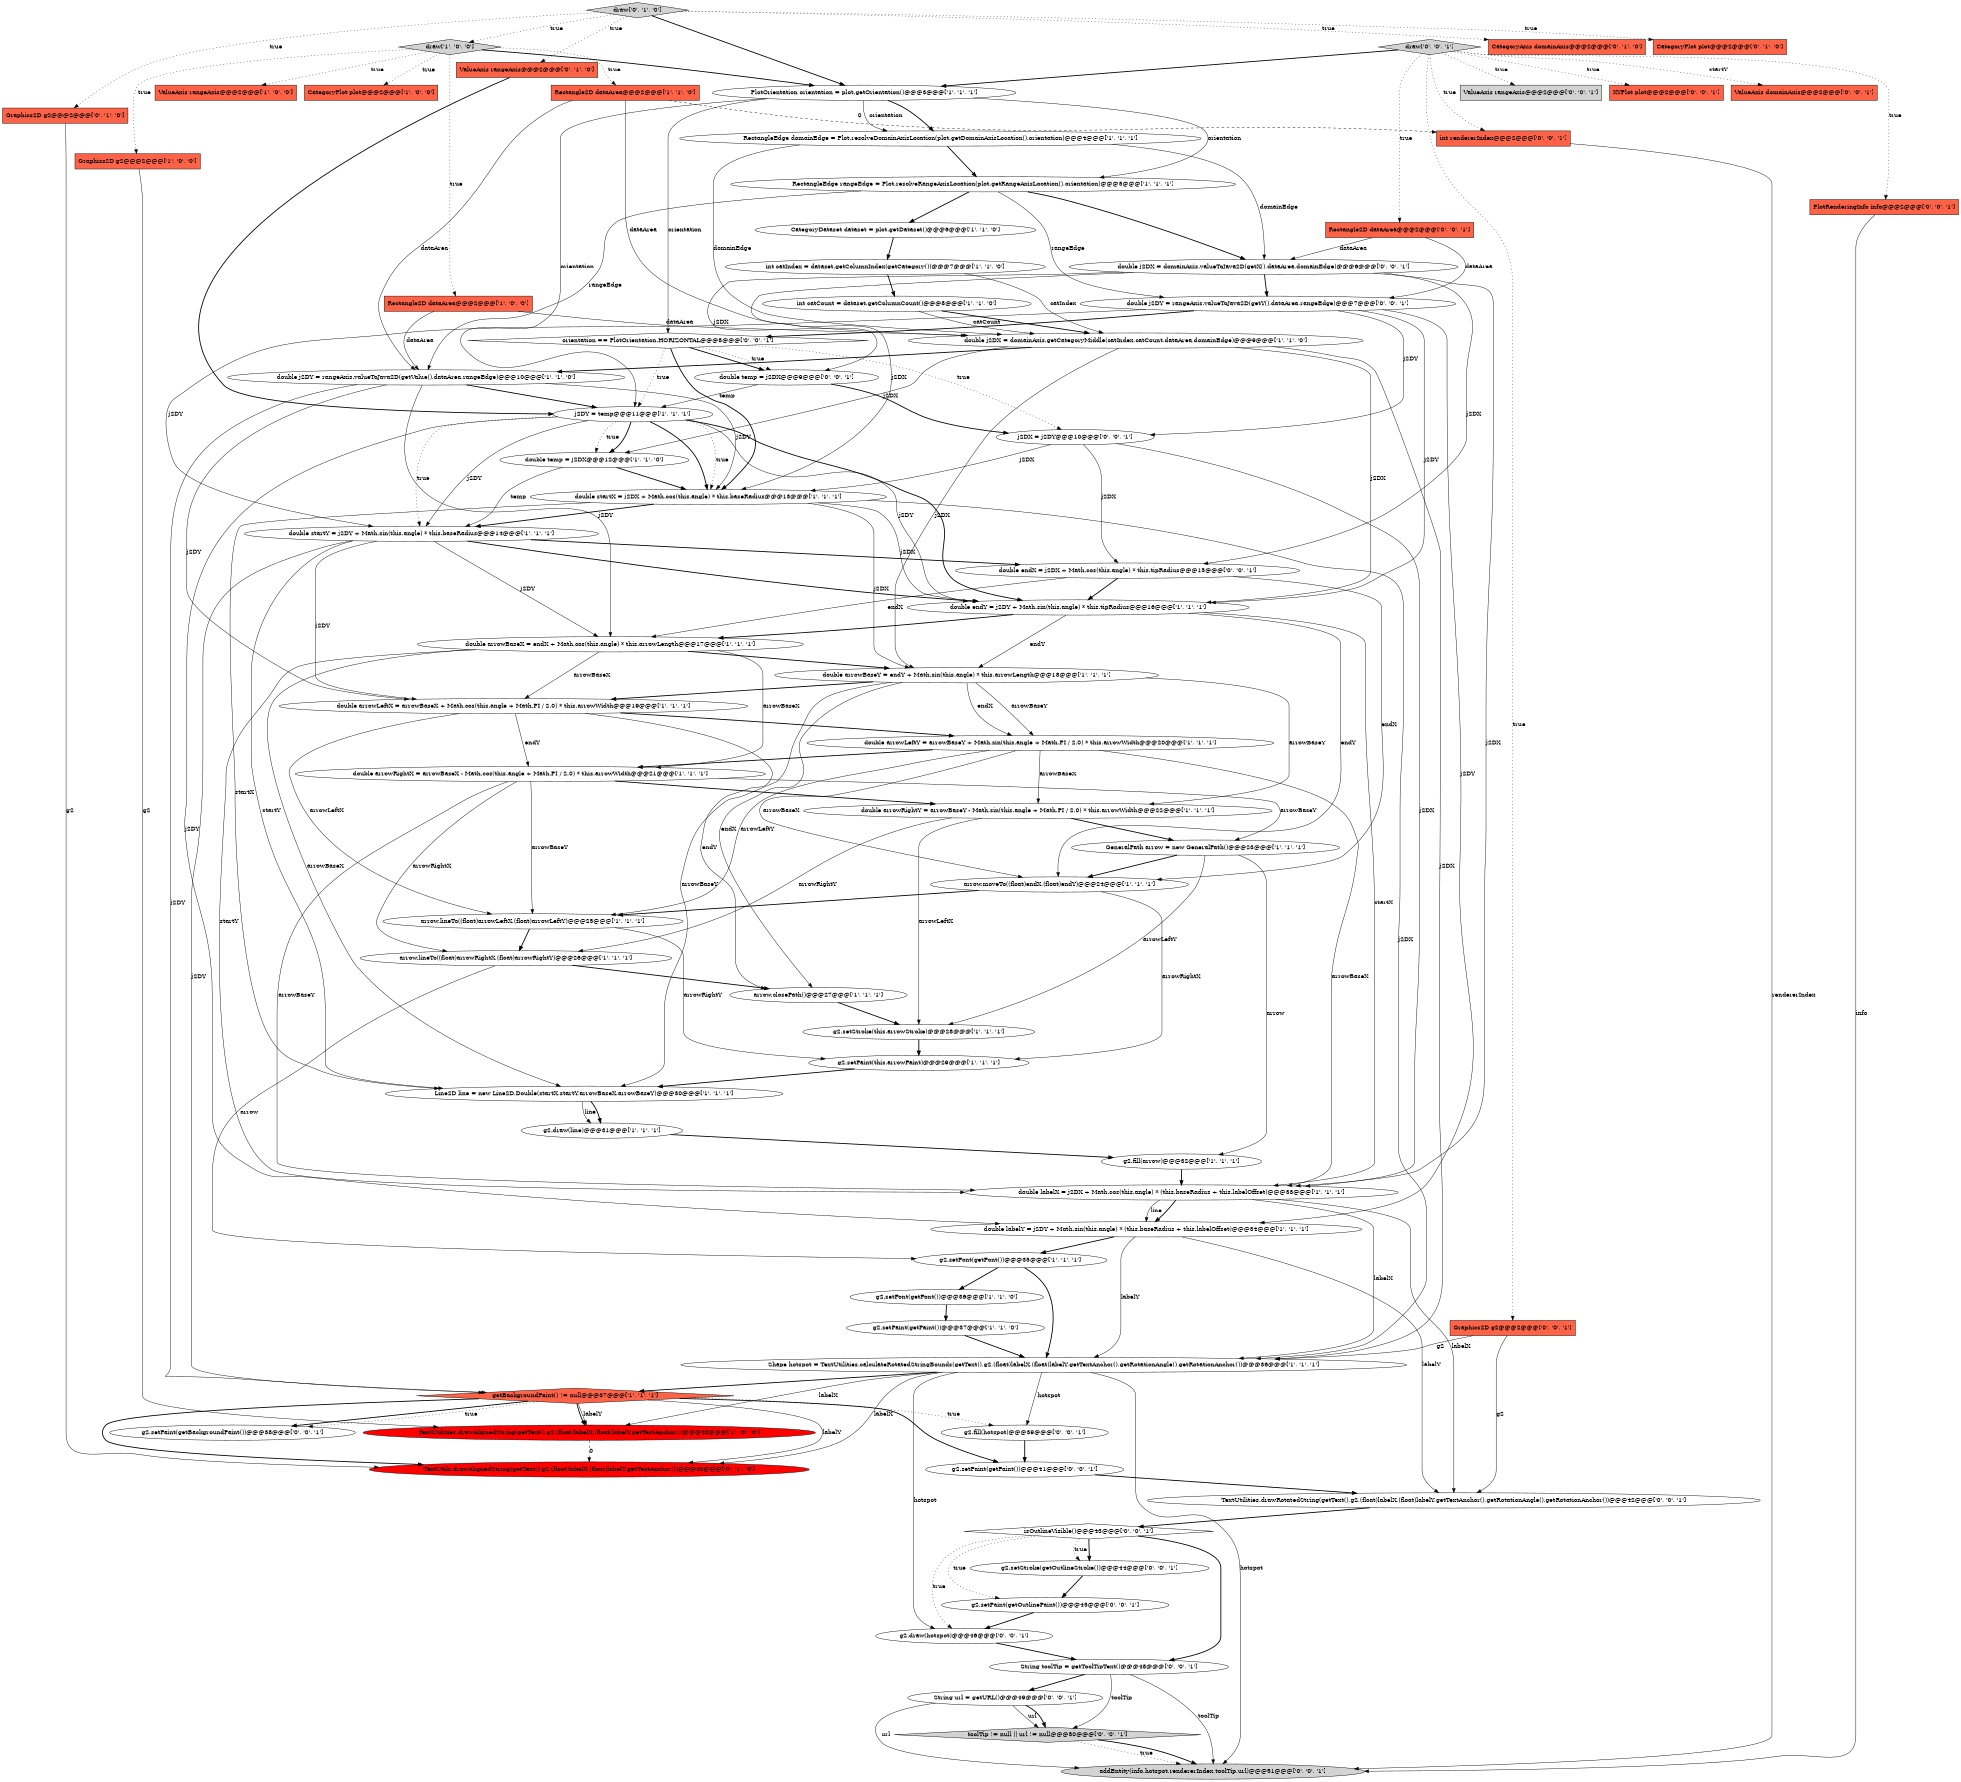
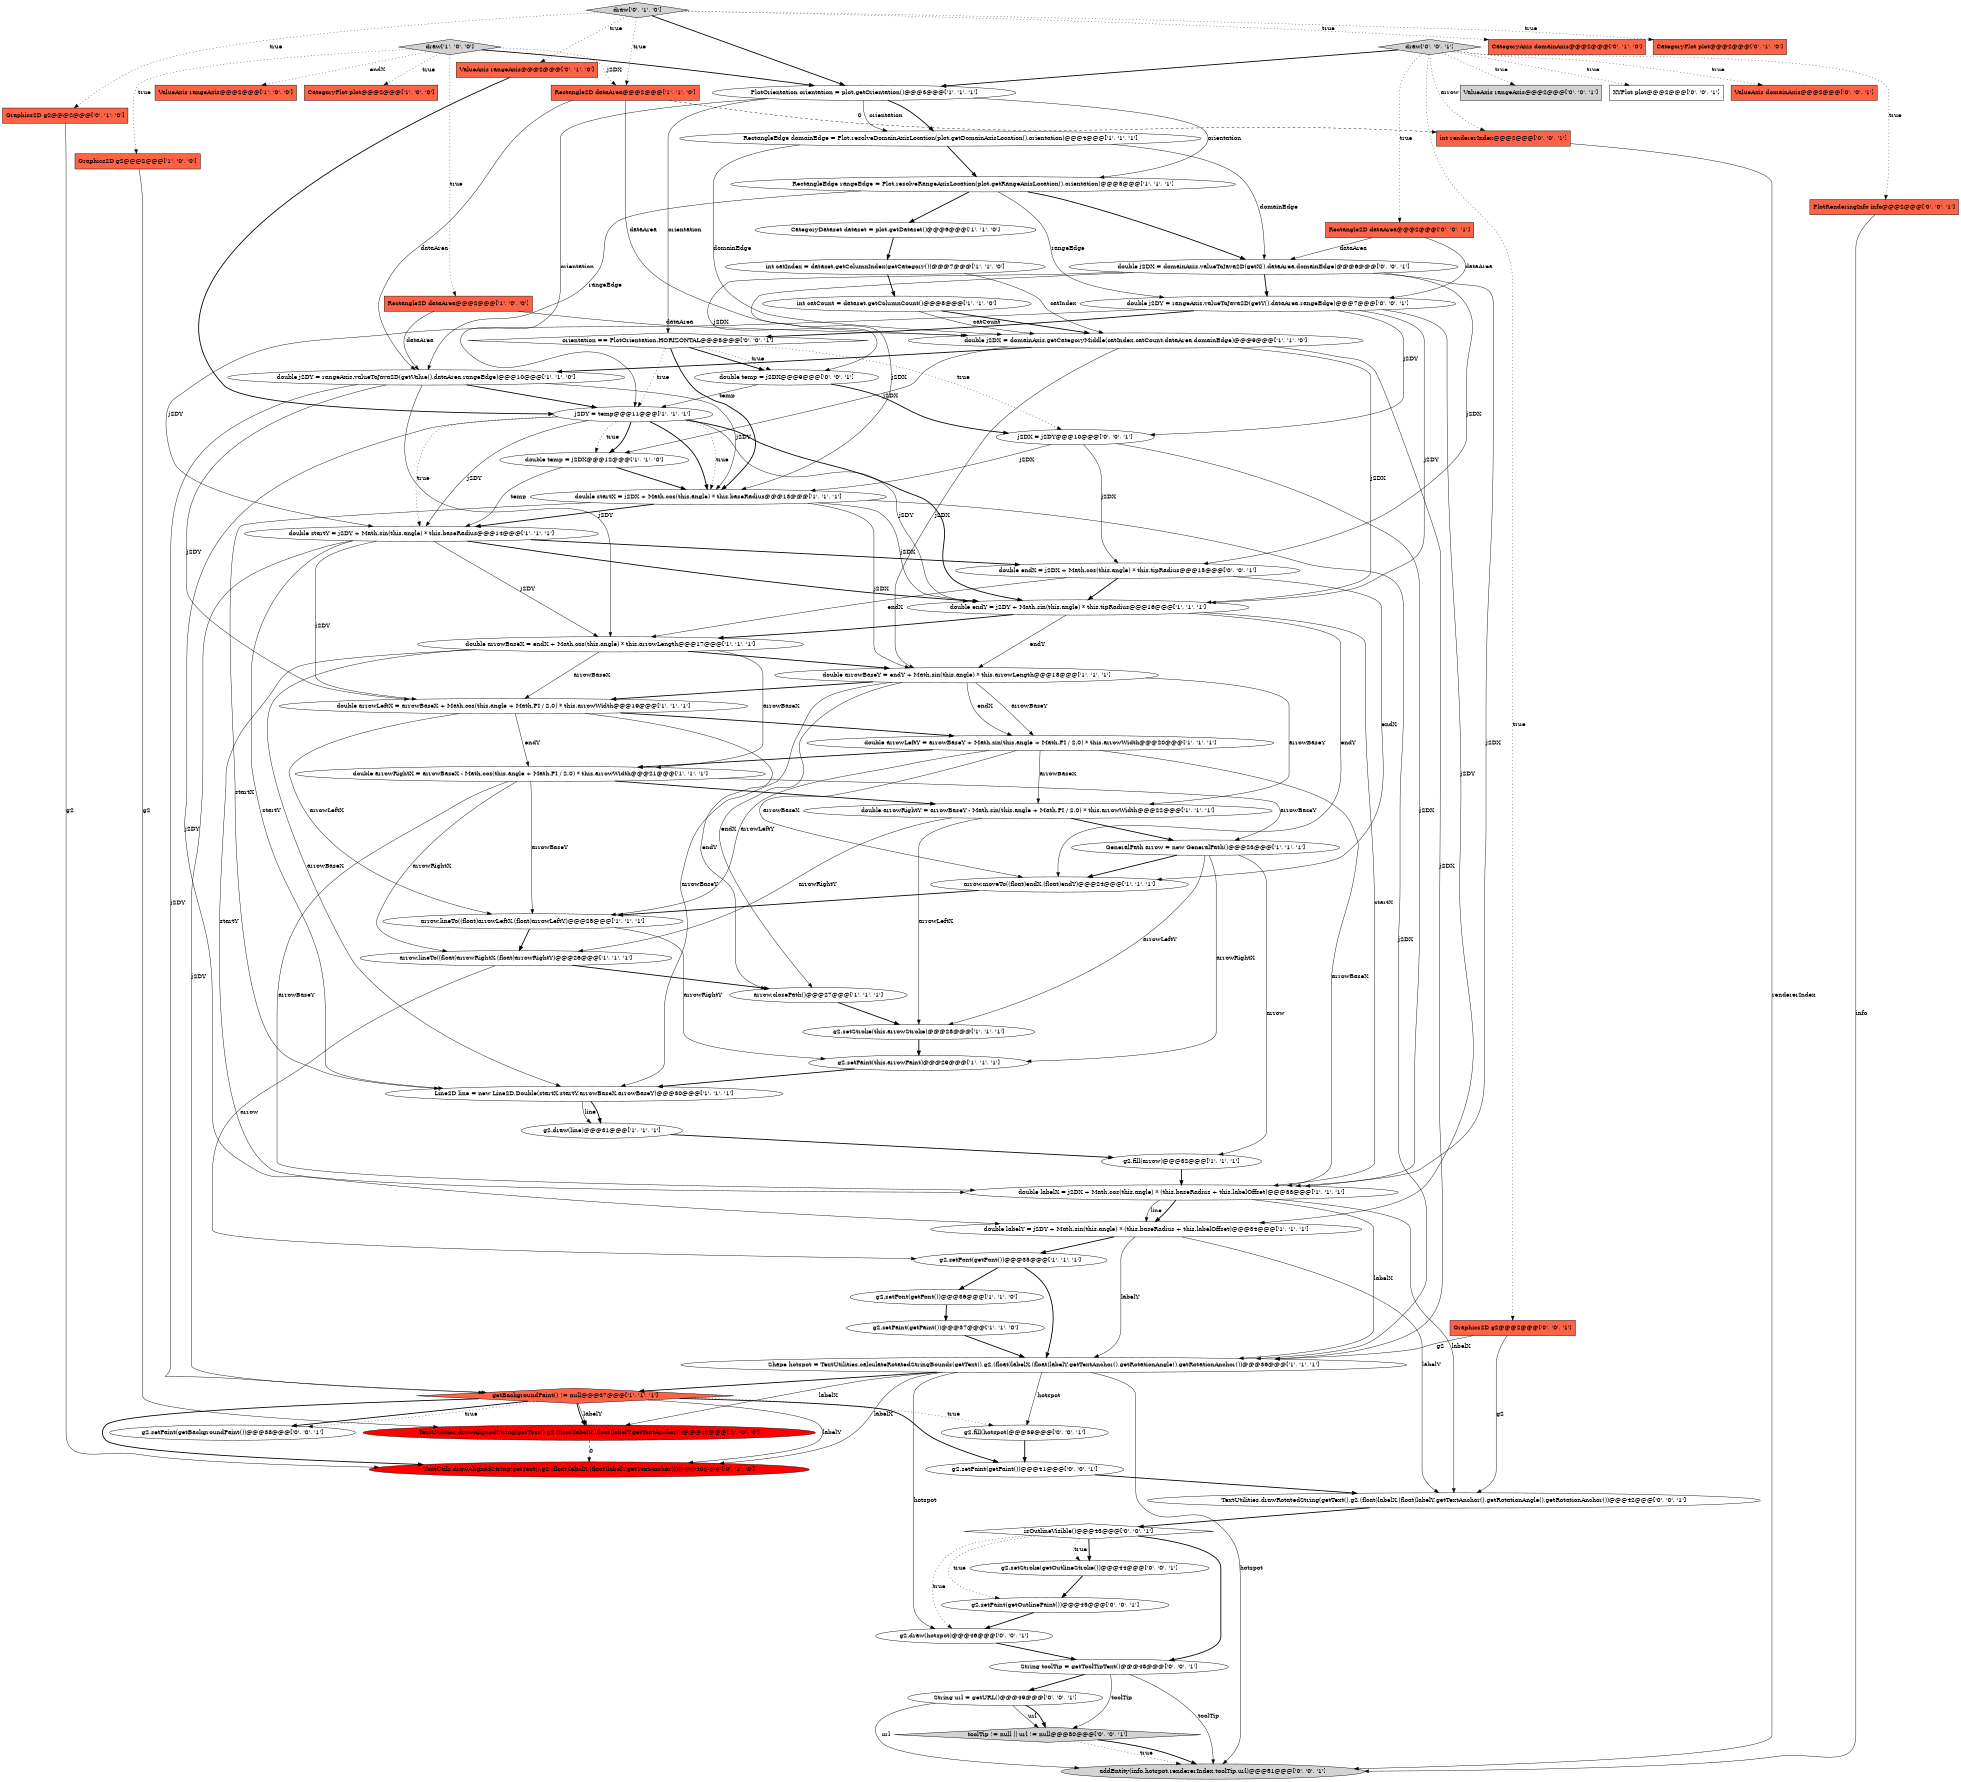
edge "draw['0', '1', '0']" -> "draw['1', '0', '0']": now "draw['0', '1', '0']" -> "Rectangle2D dataArea@@@2@@@['1', '1', '0']"
edge "draw['1', '0', '0']" -> "ValueAxis rangeAxis@@@2@@@['1', '0', '0']": label "true" -> "endX"
edge "draw['1', '0', '0']" -> "Rectangle2D dataArea@@@2@@@['1', '1', '0']": label "true" -> "j2DX"
edge "draw['0', '0', '1']" -> "ValueAxis domainAxis@@@2@@@['0', '0', '1']": label "startY" -> "true"
edge "draw['0', '0', '1']" -> "int rendererIndex@@@2@@@['0', '0', '1']": label "true" -> "arrow"
node "XYPlot plot@@@2@@@['0', '0', '1']": fillcolor tomato -> white
edge "arrow.moveTo((float)endX,(float)endY)@@@24@@@['1', '1', '1']" -> "g2.setPaint(this.arrowPaint)@@@29@@@['1', '1', '1']": now "GeneralPath arrow = new GeneralPath()@@@23@@@['1', '1', '1']" -> "g2.setPaint(this.arrowPaint)@@@29@@@['1', '1', '1']"
